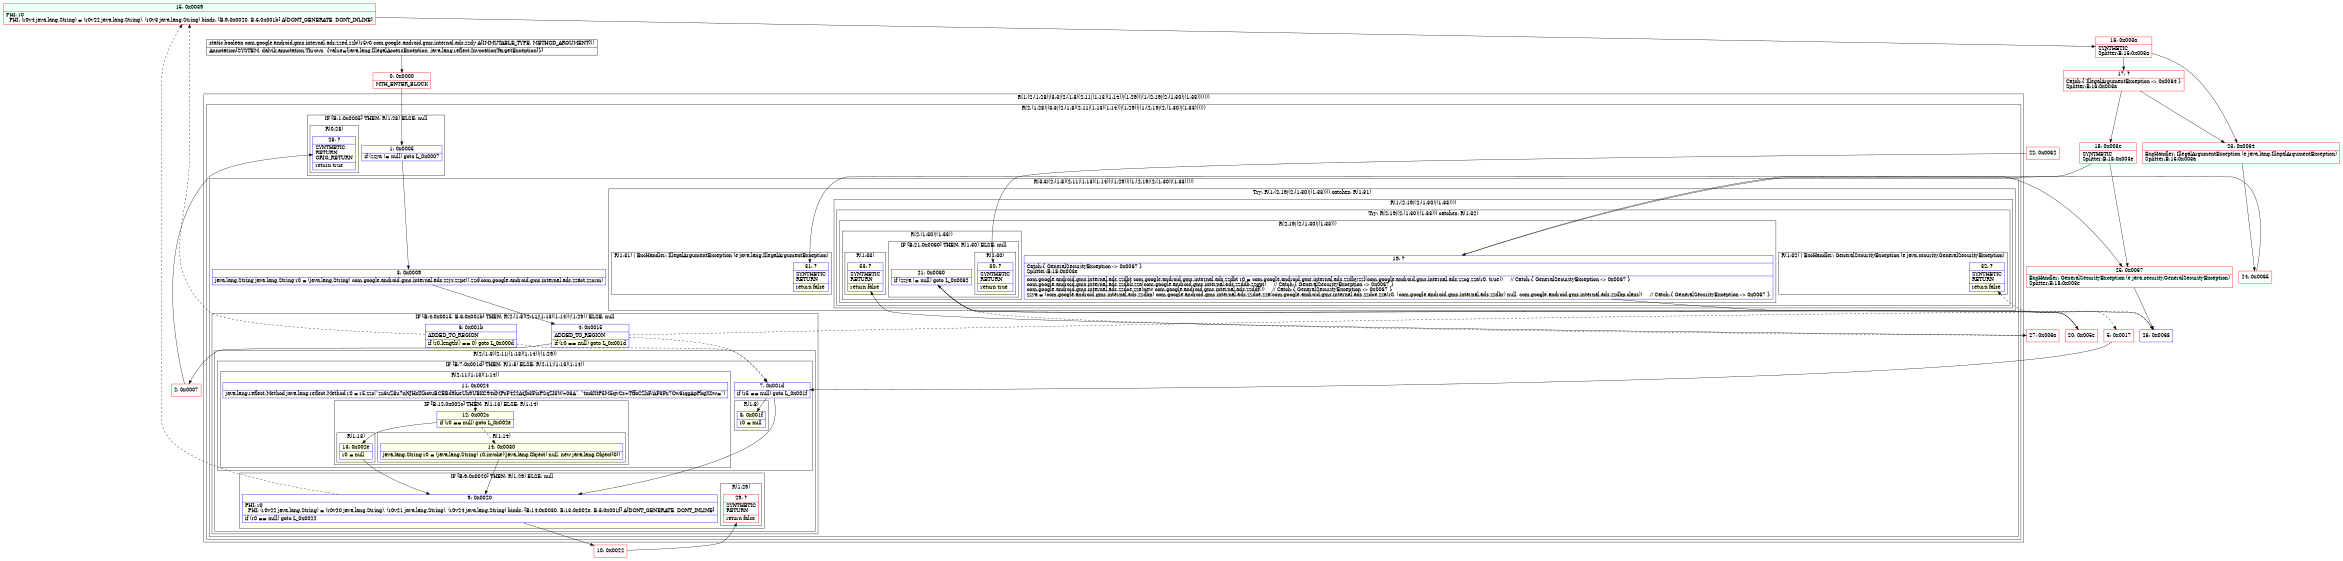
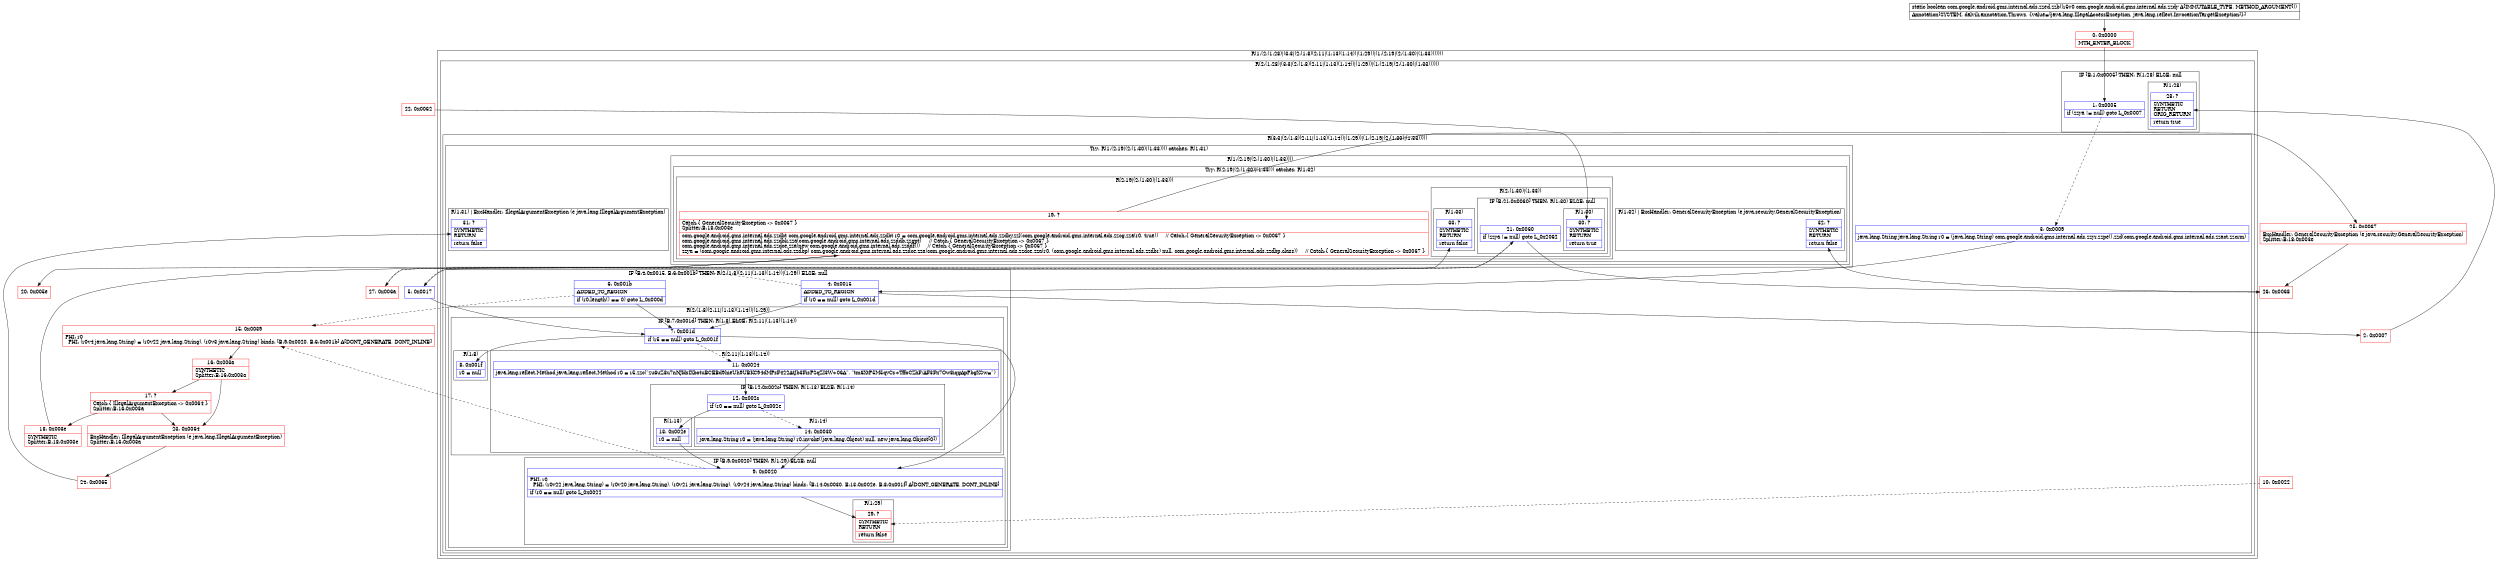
cluster "R(0:28)": label "R(0:28)" -> "R(1:28)"
edge "1: 0x0005" -> "3: 0x0009": style solid -> dashed
edge "18: 0x003e" -> "25: 0x0067": removed
node "19: ?": color blue -> red
node "21: 0x0060": text "if (zzya != null) goto L_0x0062" -> "if (zzya != null) goto L_0x2062"
edge "20: 0x005e" -> "21: 0x0060": now "5: 0x0017" -> "21: 0x0060"
edge "26: 0x0068" -> "32: ?": style dashed -> solid
node "5: 0x0017": color red -> blue
node "26: 0x0068": color blue -> red
edge "4: 0x0015" -> "7: 0x001d": style dashed -> solid
edge "6: 0x001b" -> "7: 0x001d": style dashed -> solid
edge "7: 0x001d" -> "11: 0x0024": added
edge "9: 0x0020" -> "10: 0x0022": now "9: 0x0020" -> "29: ?"
edge "10: 0x0022" -> "29: ?": style solid -> dashed
